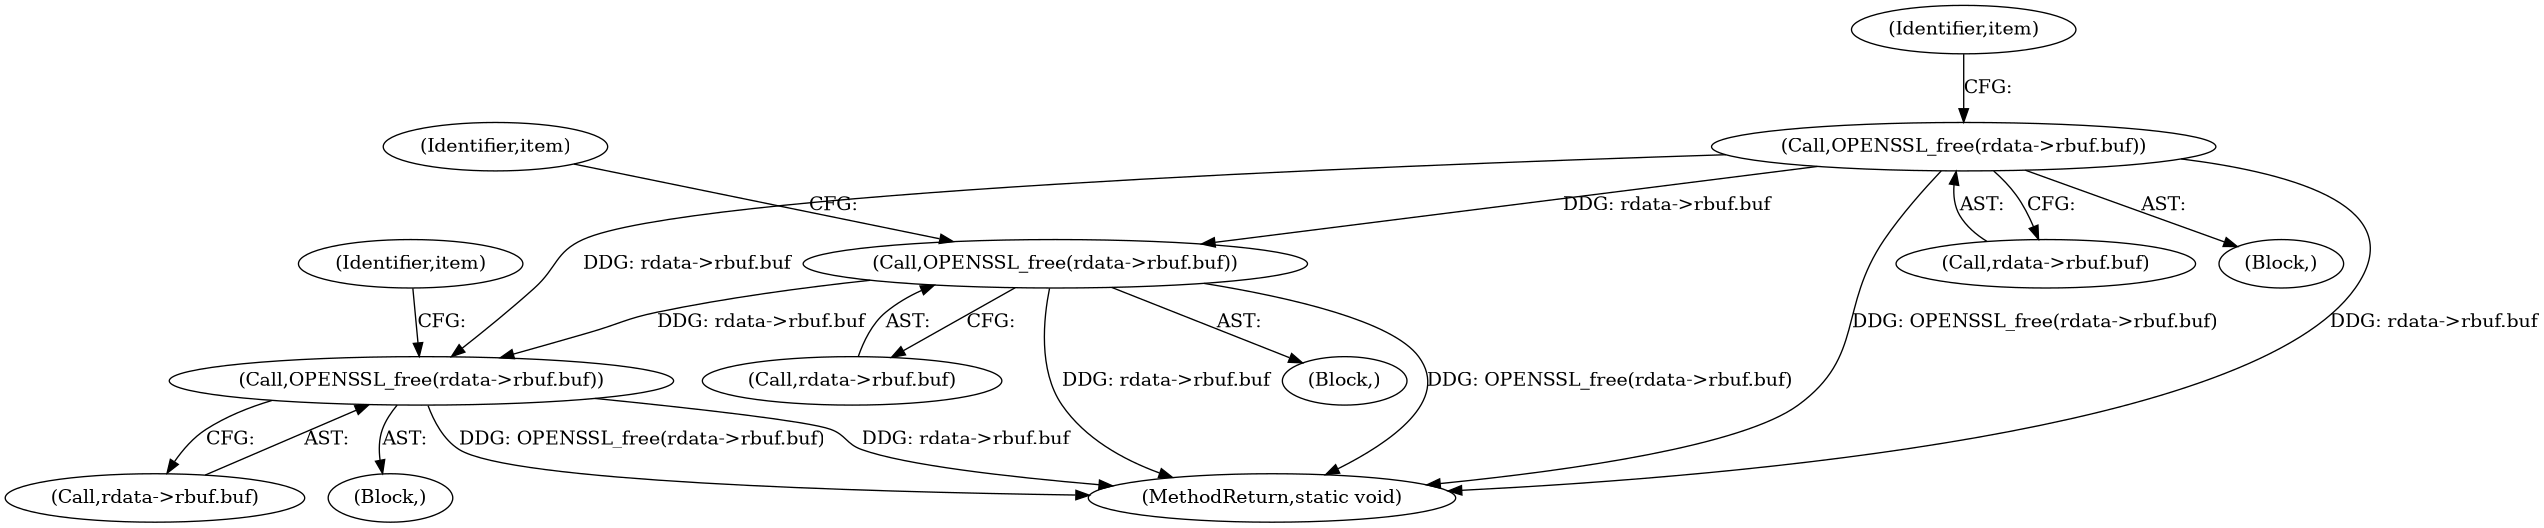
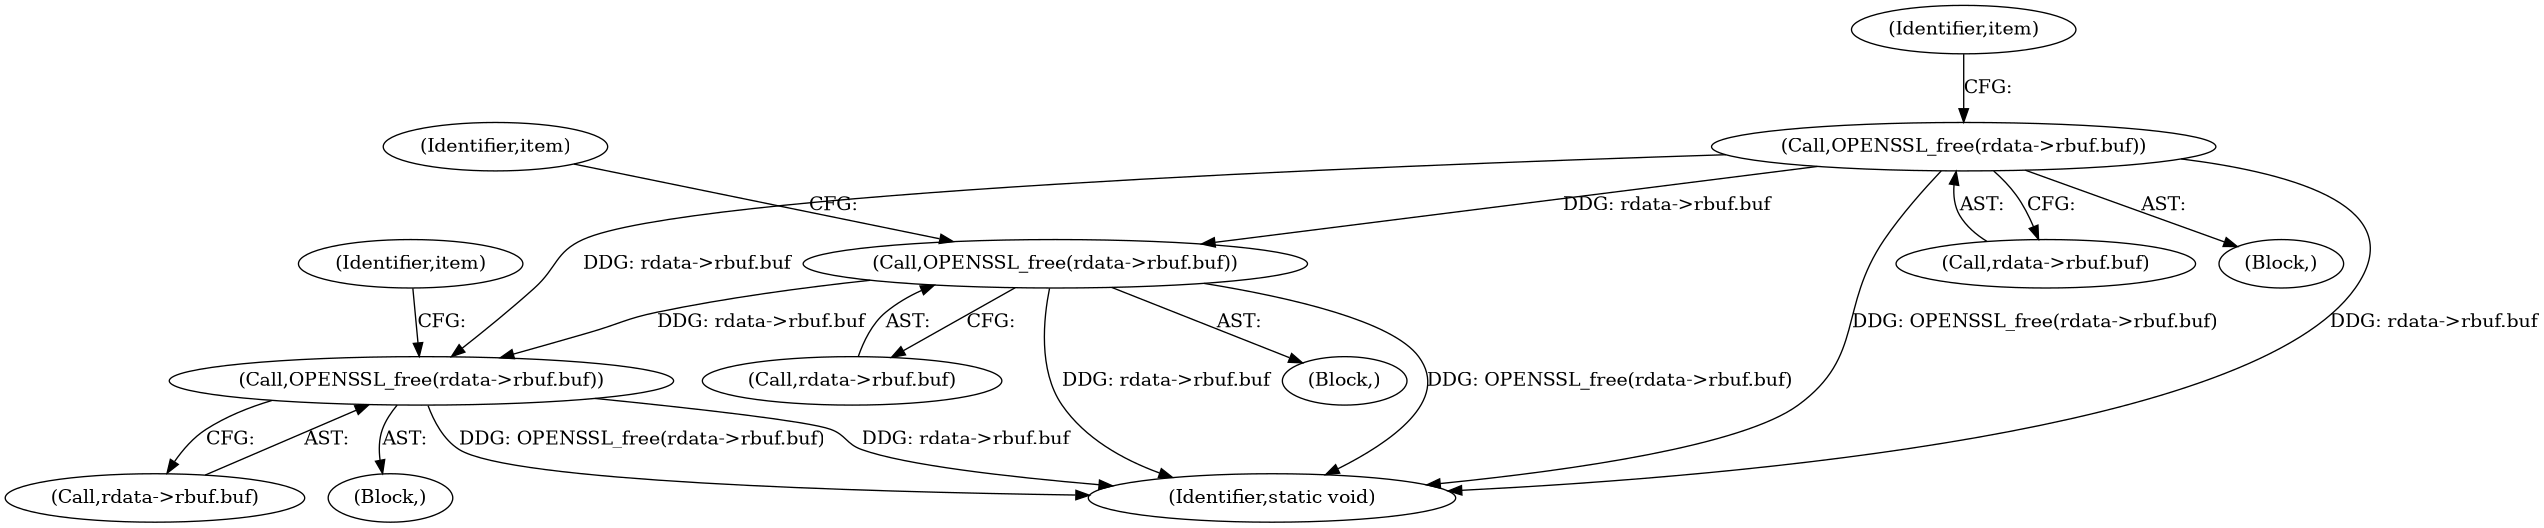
node "(MethodReturn,static void)": label "(MethodReturn,static void)" -> "(Identifier,static void)"
